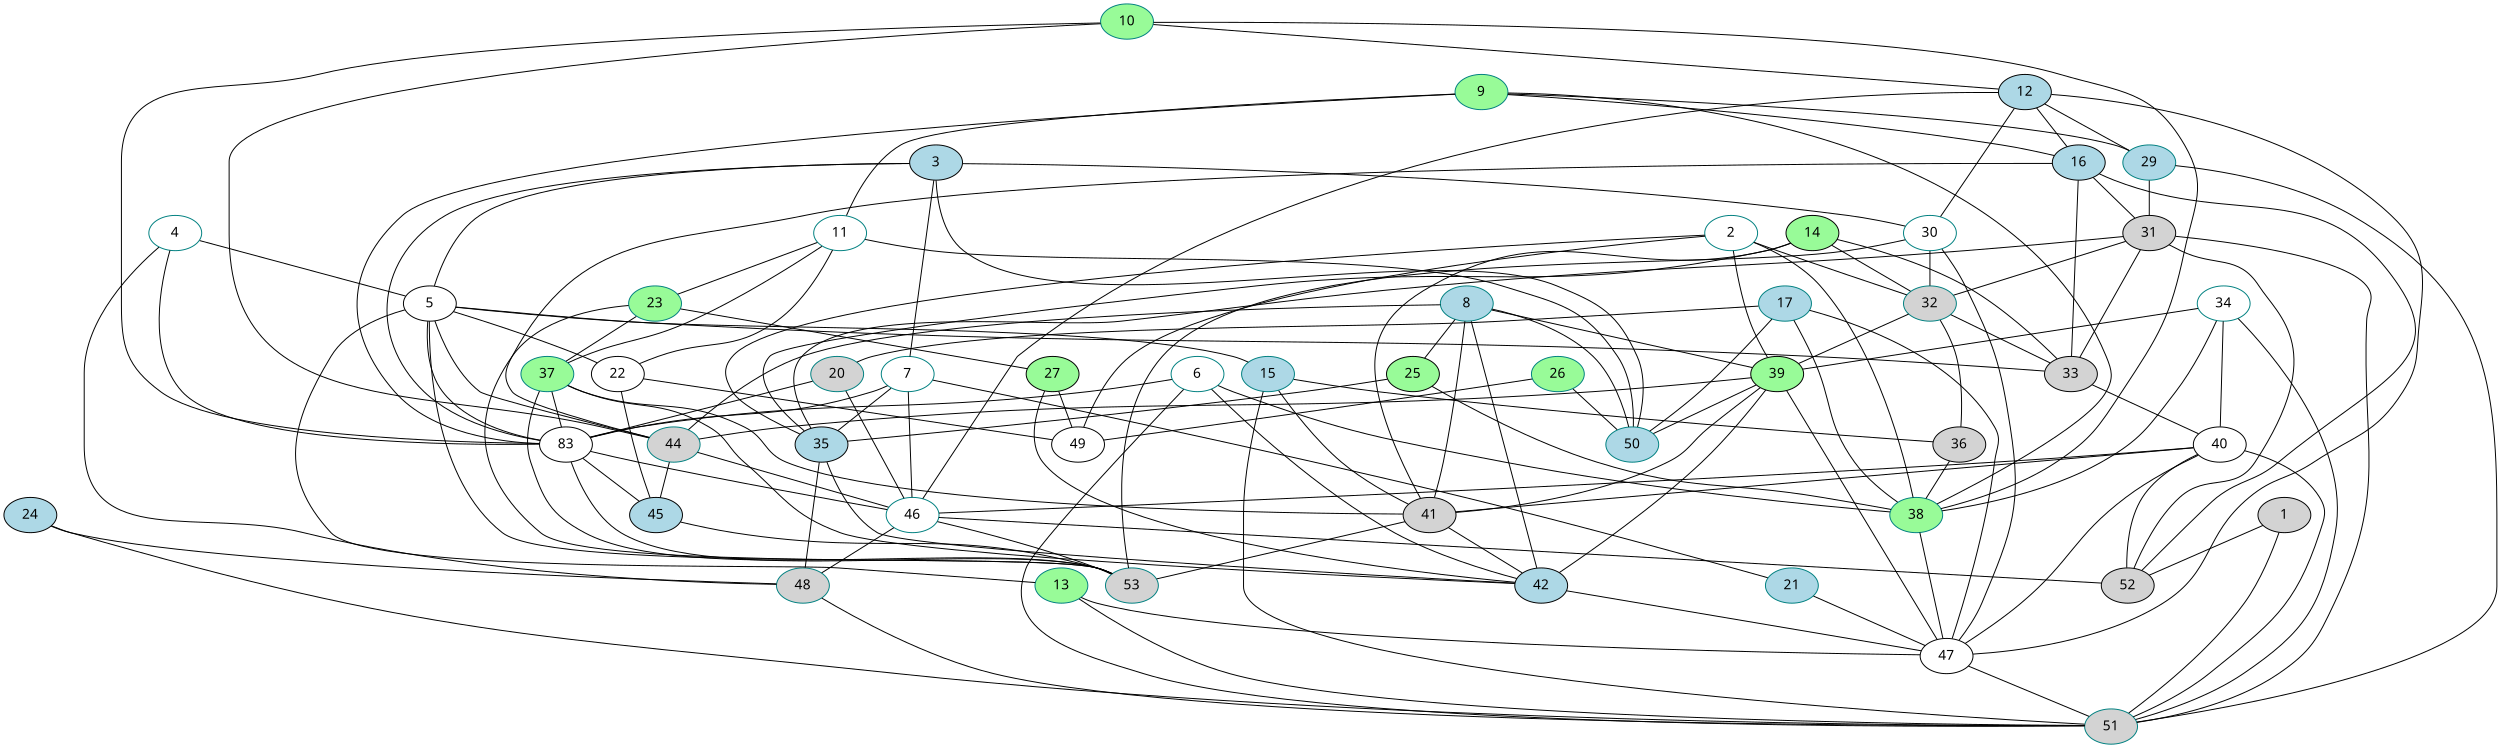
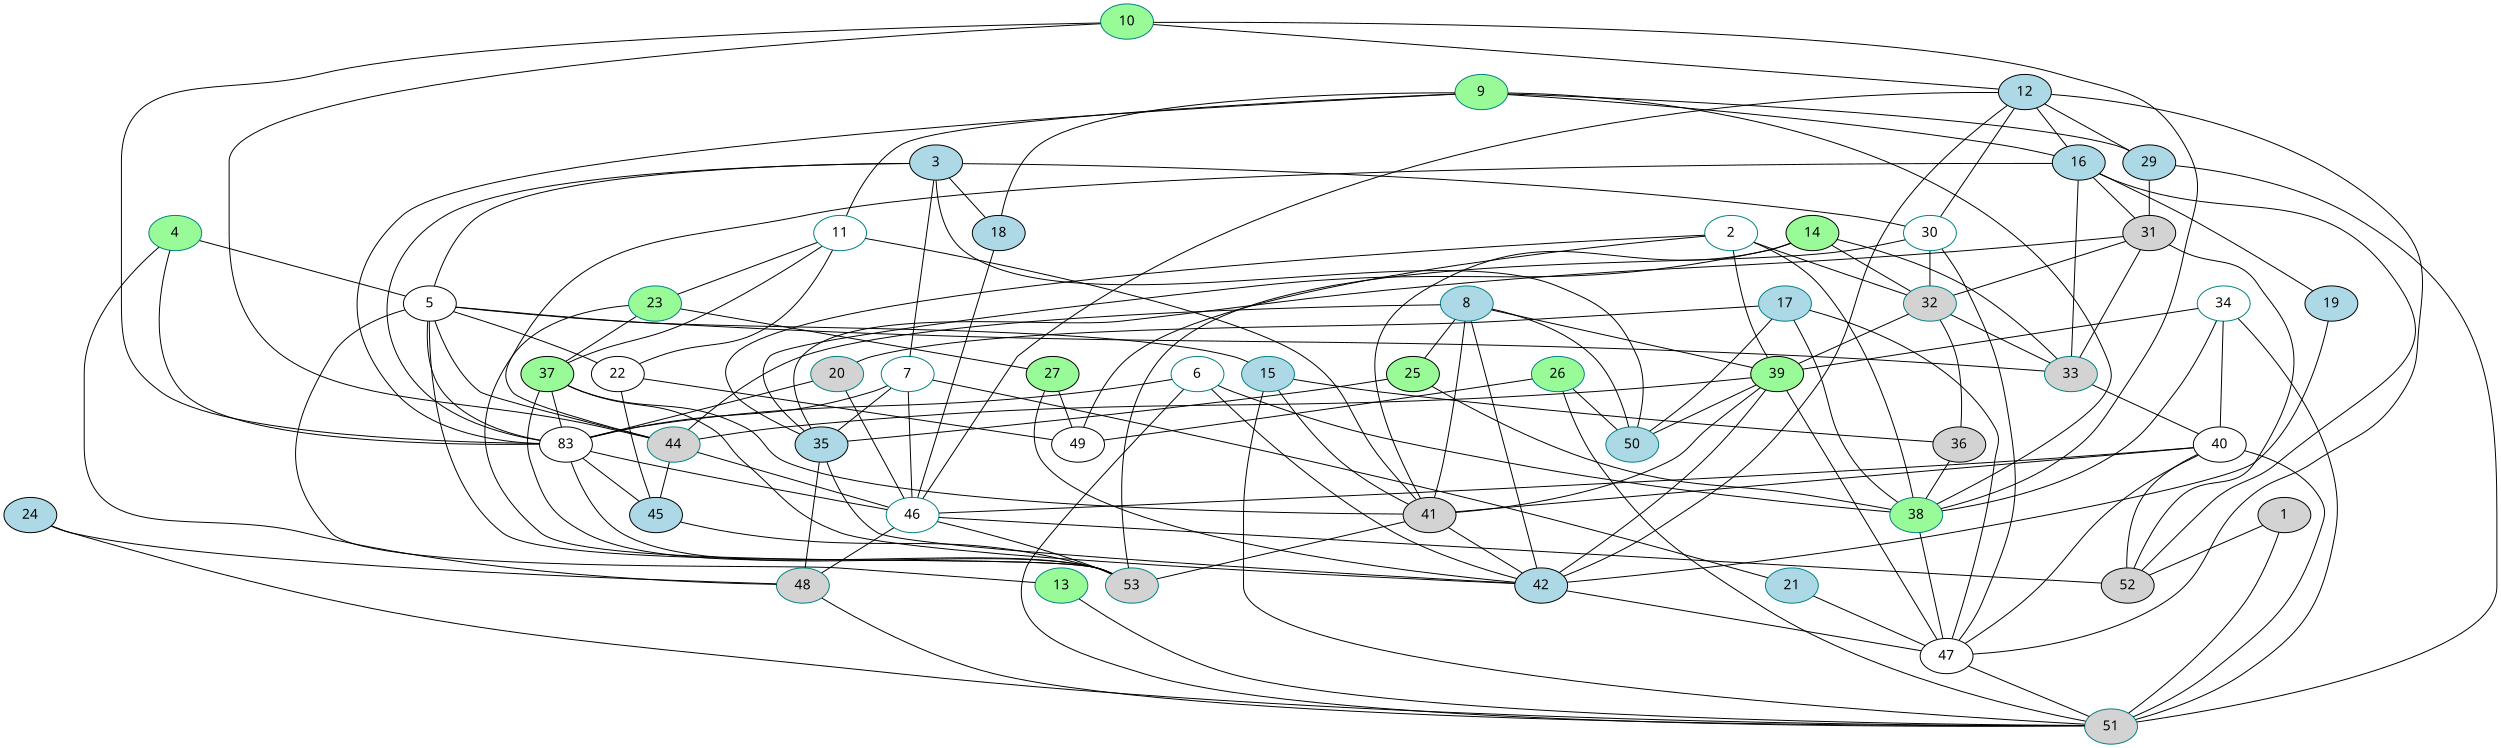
node "29": color teal -> black
node "4": fillcolor white -> palegreen
node "18": added
edge "11" -- "50": now "11" -- "41"
node "19": added
node "37": color teal -> black
node "33": color black -> teal
edge "12" -- "42": added
edge "31" -- "51": now "26" -- "51"
edge "13" -- "47": removed
